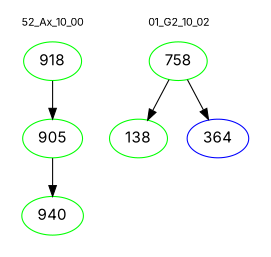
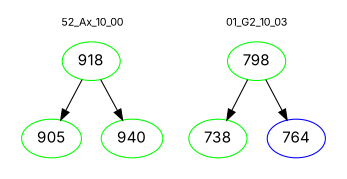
cluster "01_G2_10_02": label "01_G2_10_02" -> "01_G2_10_03"
node "758": label "758" -> "798"
node "138": label "138" -> "738"
node "364": label "364" -> "764"
edge "905" -> "940": now "918" -> "940"
